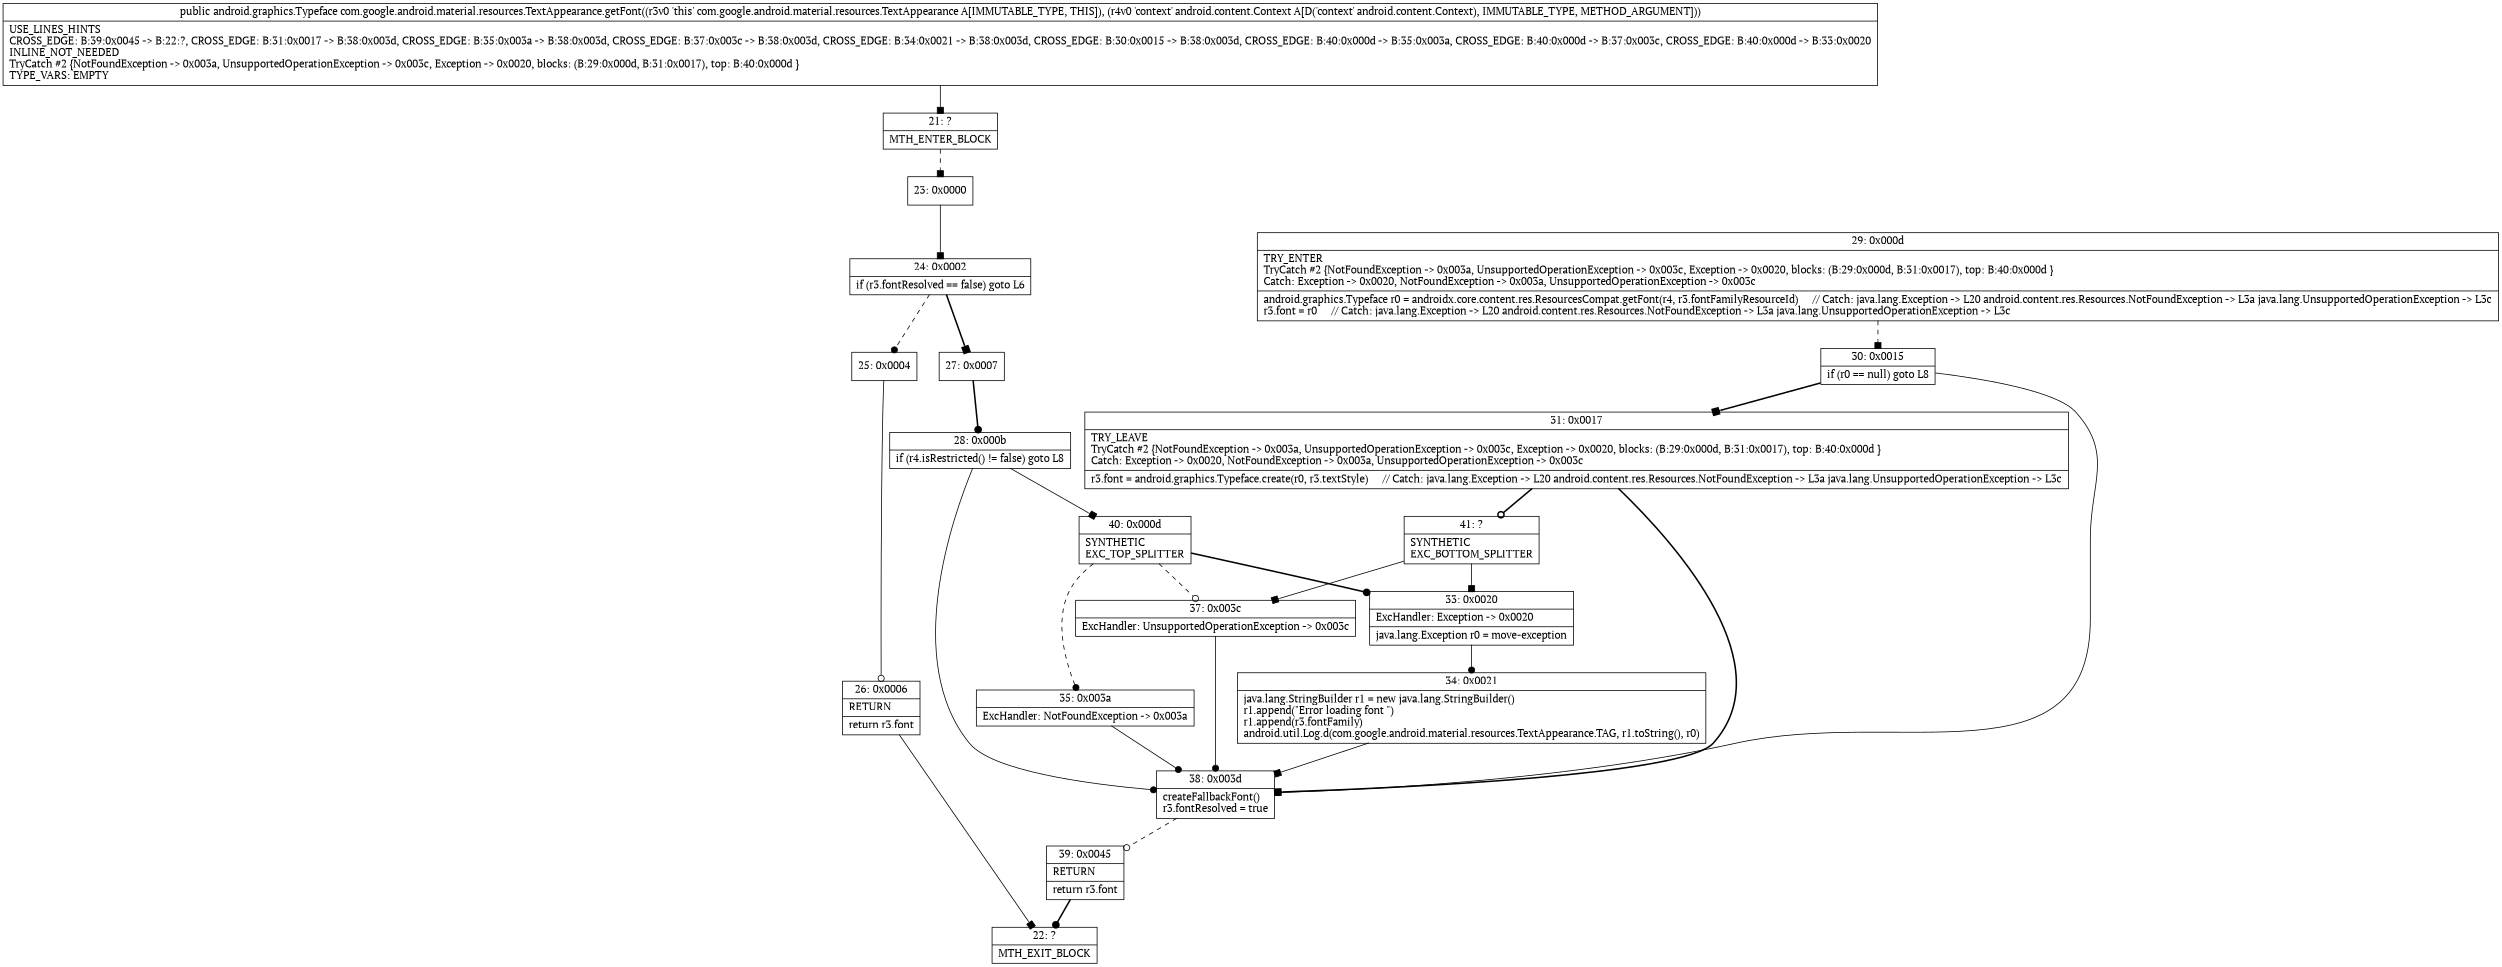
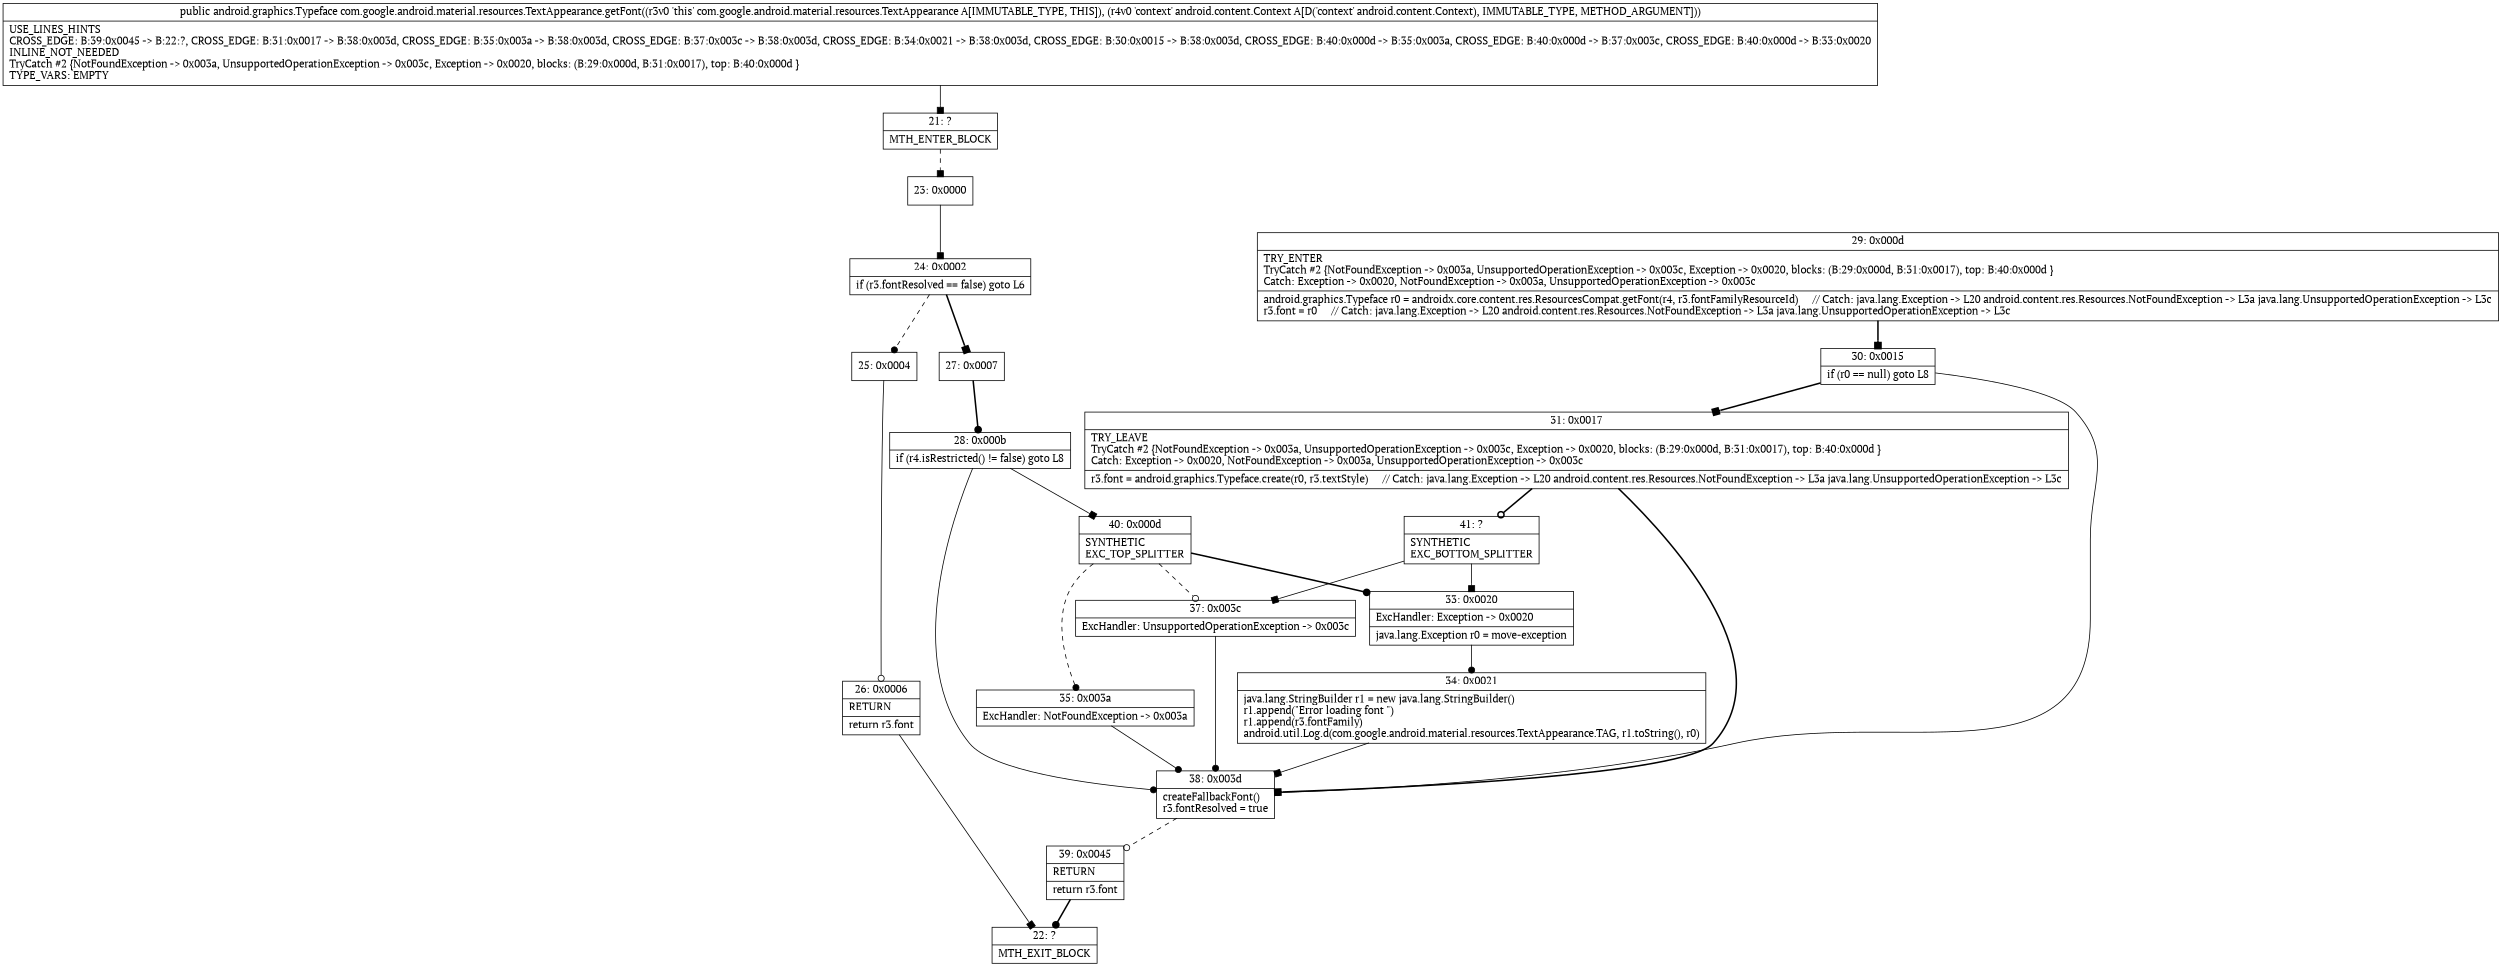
edge "29: 0x000d" -> "30: 0x0015": style dashed -> bold
